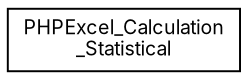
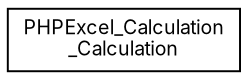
node "PHPExcel_Calculation _Statistical": label "PHPExcel_Calculation _Statistical" -> "PHPExcel_Calculation _Calculation"
